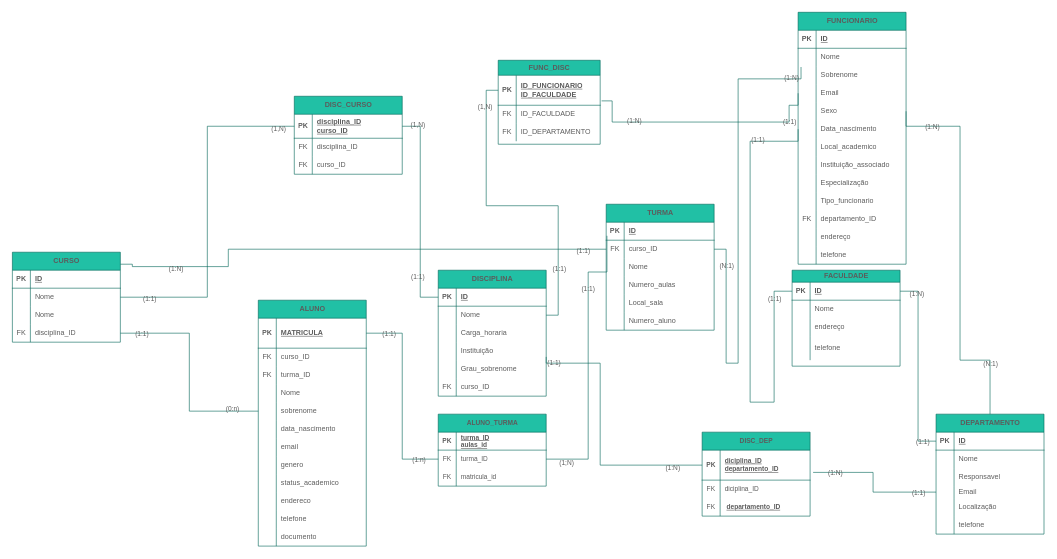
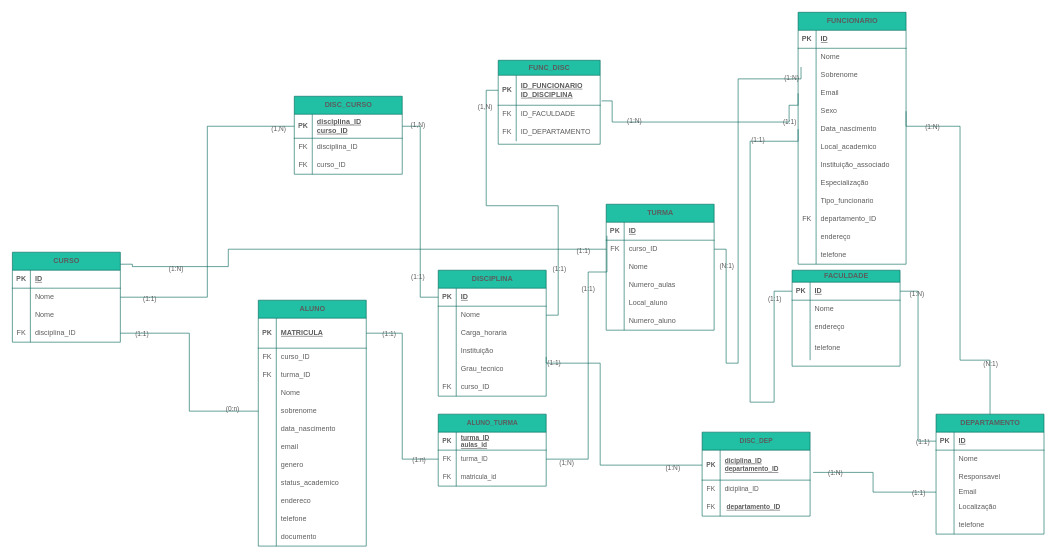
node "ID_FUNCIONARIO ID_FACULDADE": label "ID_FUNCIONARIO ID_FACULDADE" -> "ID_FUNCIONARIO ID_DISCIPLINA"
node "Local_sala": label "Local_sala" -> "Local_aluno"
node "Grau_sobrenome": label "Grau_sobrenome" -> "Grau_tecnico"
